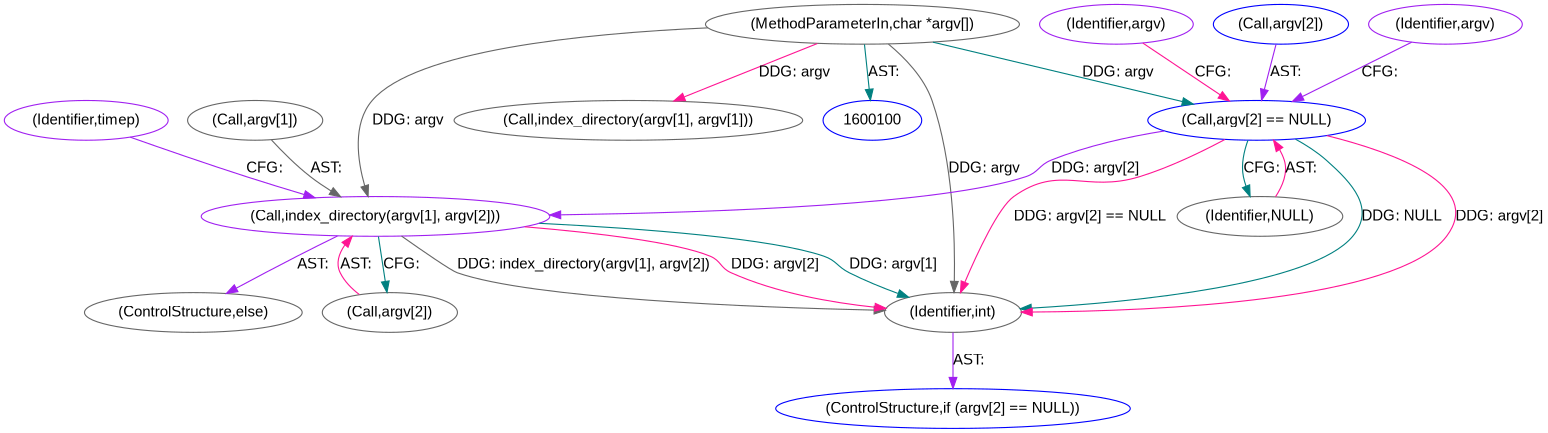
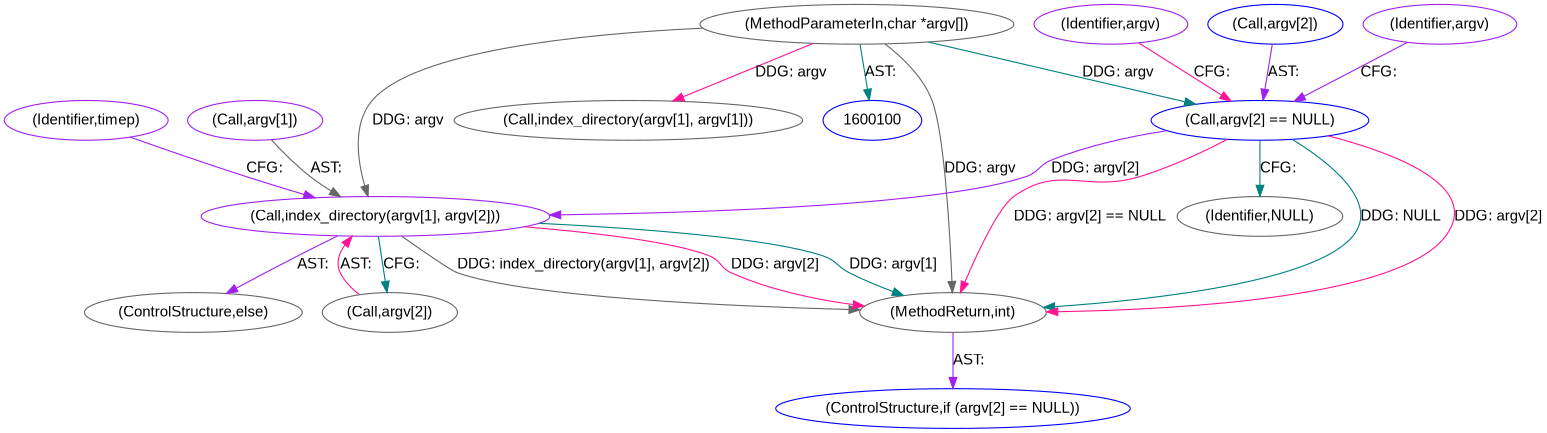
node "(Call,argv[1])": color gray40 -> purple
edge "(Identifier,NULL)" -> "(Call,argv[2] == NULL)": removed, label "AST:"
node "(Identifier,int)": label "(Identifier,int)" -> "(MethodReturn,int)"
